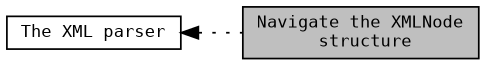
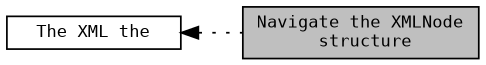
node "The XML parser": label "The XML parser" -> "The XML the"
